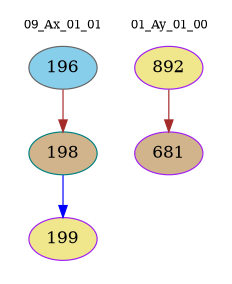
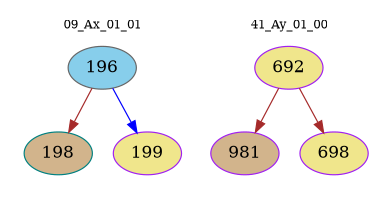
cluster "01_Ay_01_00": label "01_Ay_01_00" -> "41_Ay_01_00"
node "892": label "892" -> "692"
node "681": label "681" -> "981"
node "698": added
edge "198" -> "199": now "196" -> "199"
